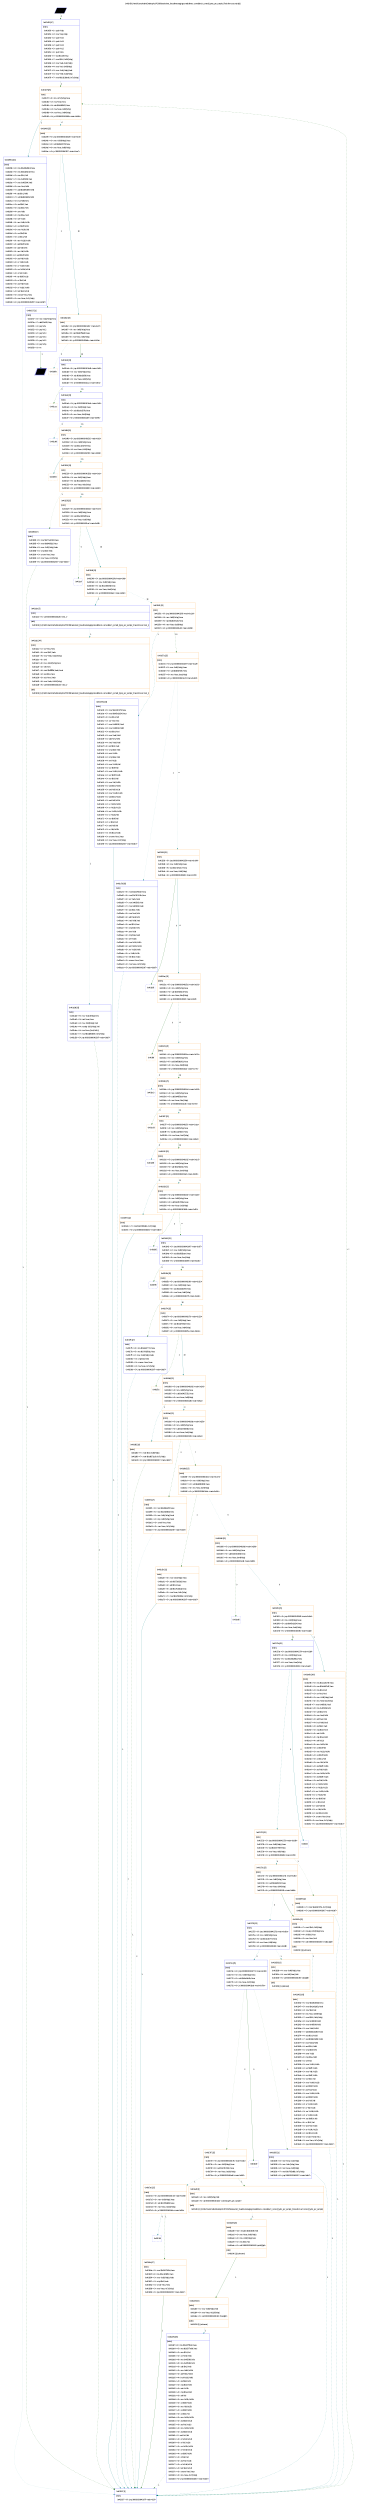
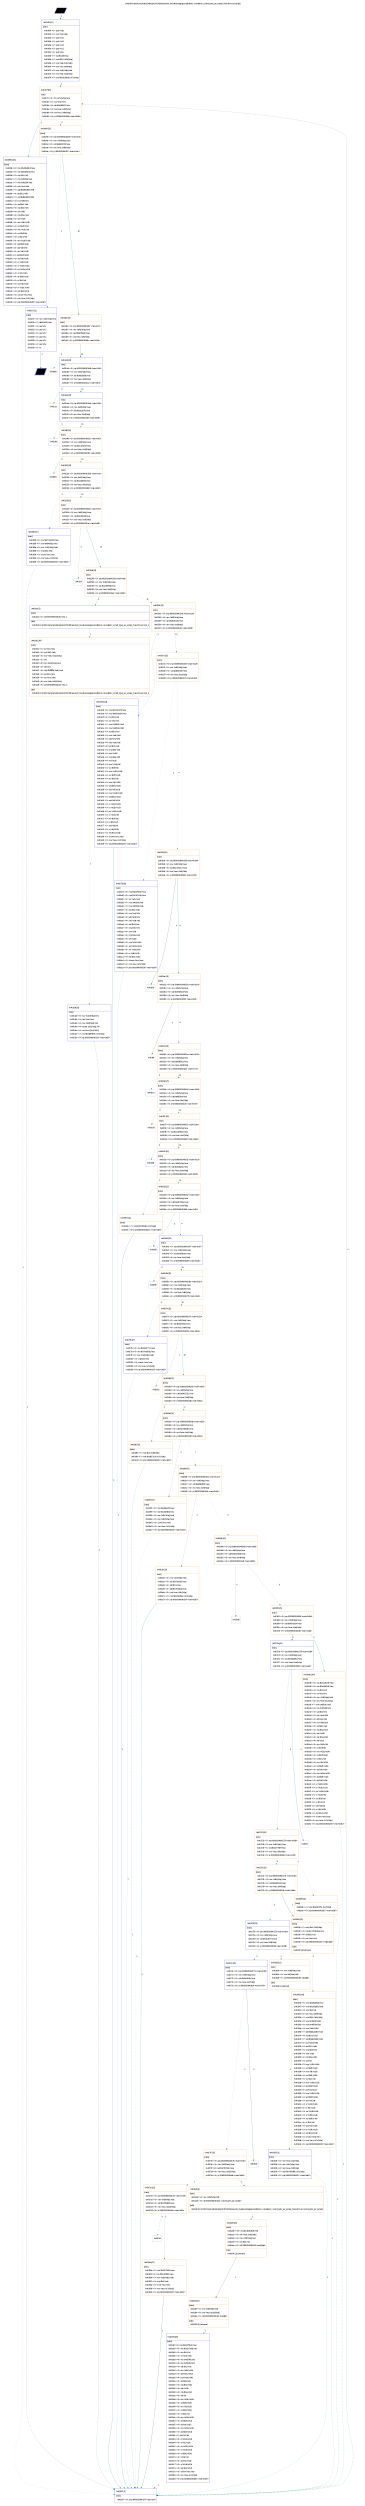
edge "0x40176e [25]" -> "0x401835 [21]": now "0x401828 [13]" -> "0x401835 [21]"
